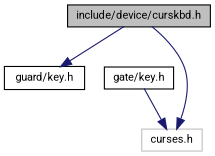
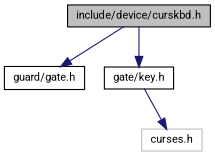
edge "include/device/curskbd.h" -> "curses.h": now "include/device/curskbd.h" -> "gate/key.h"
node "guard/key.h": label "guard/key.h" -> "guard/gate.h"
